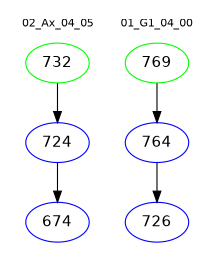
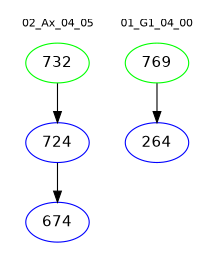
node "764": label "764" -> "264"
node "726": removed
